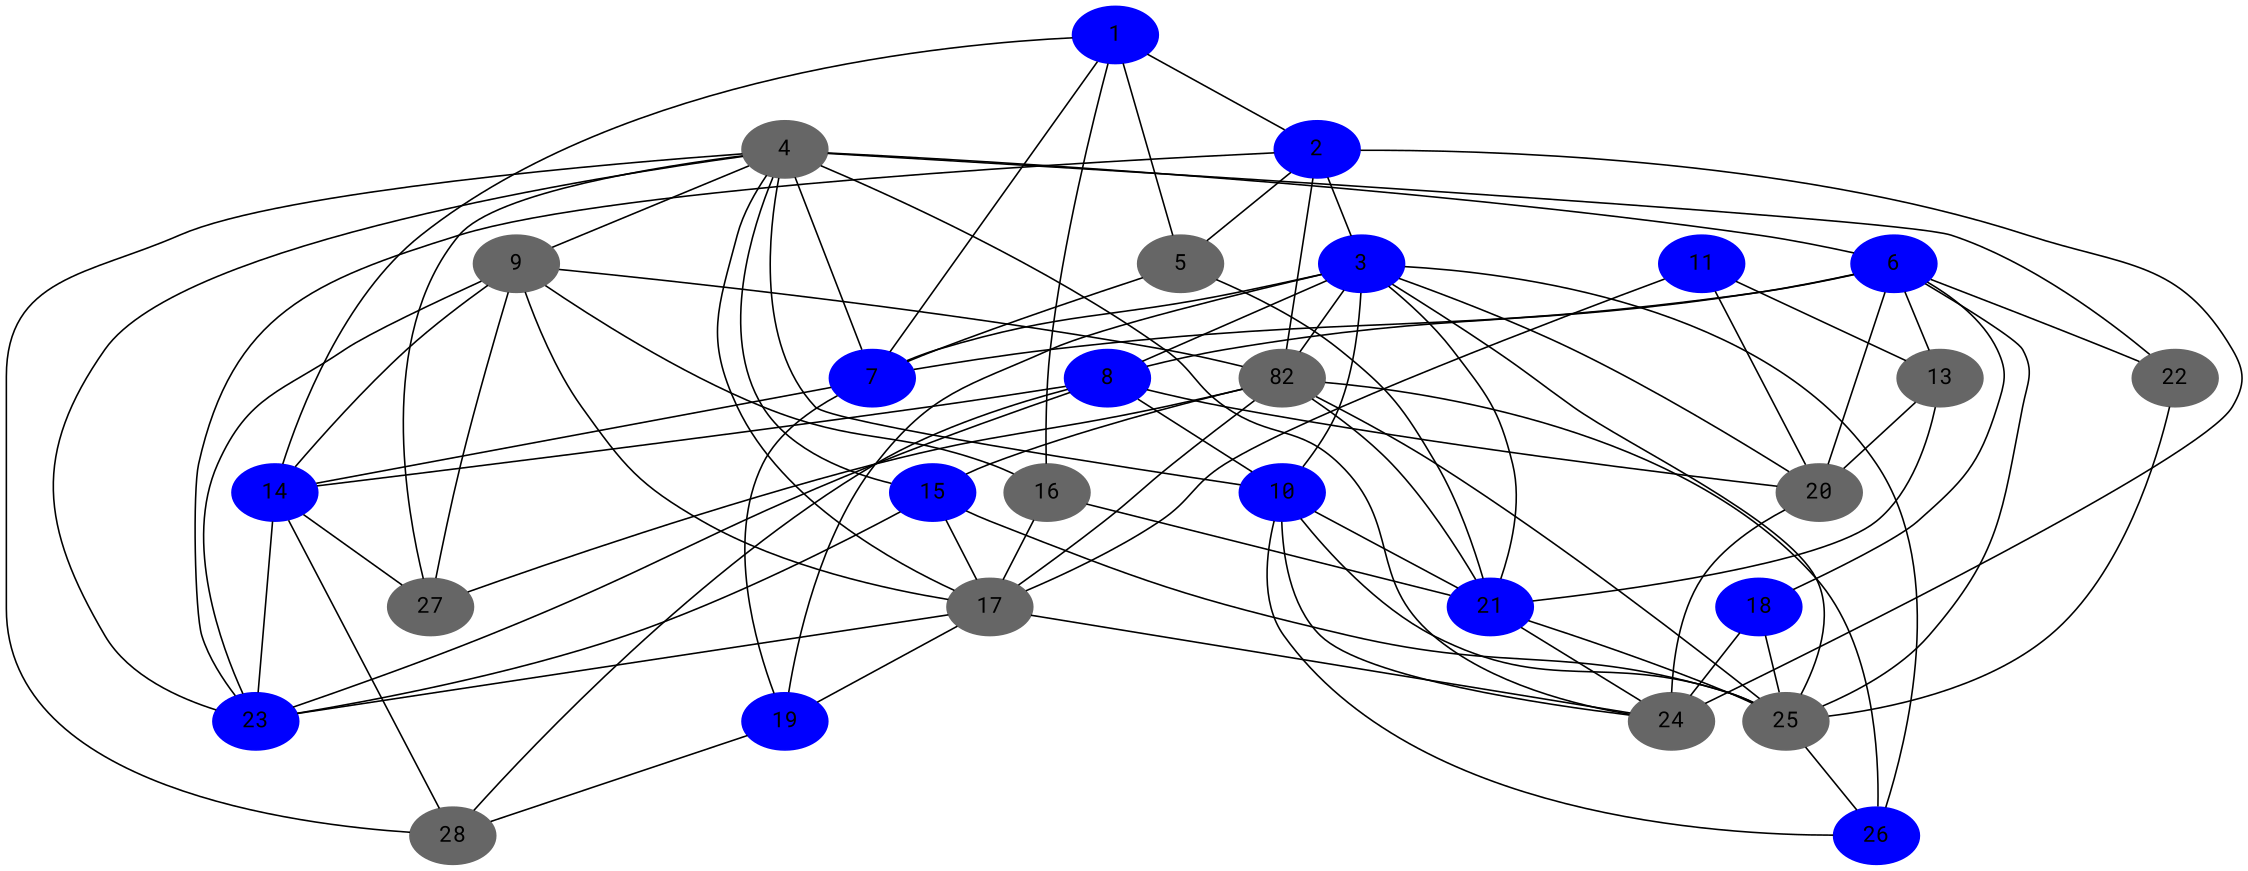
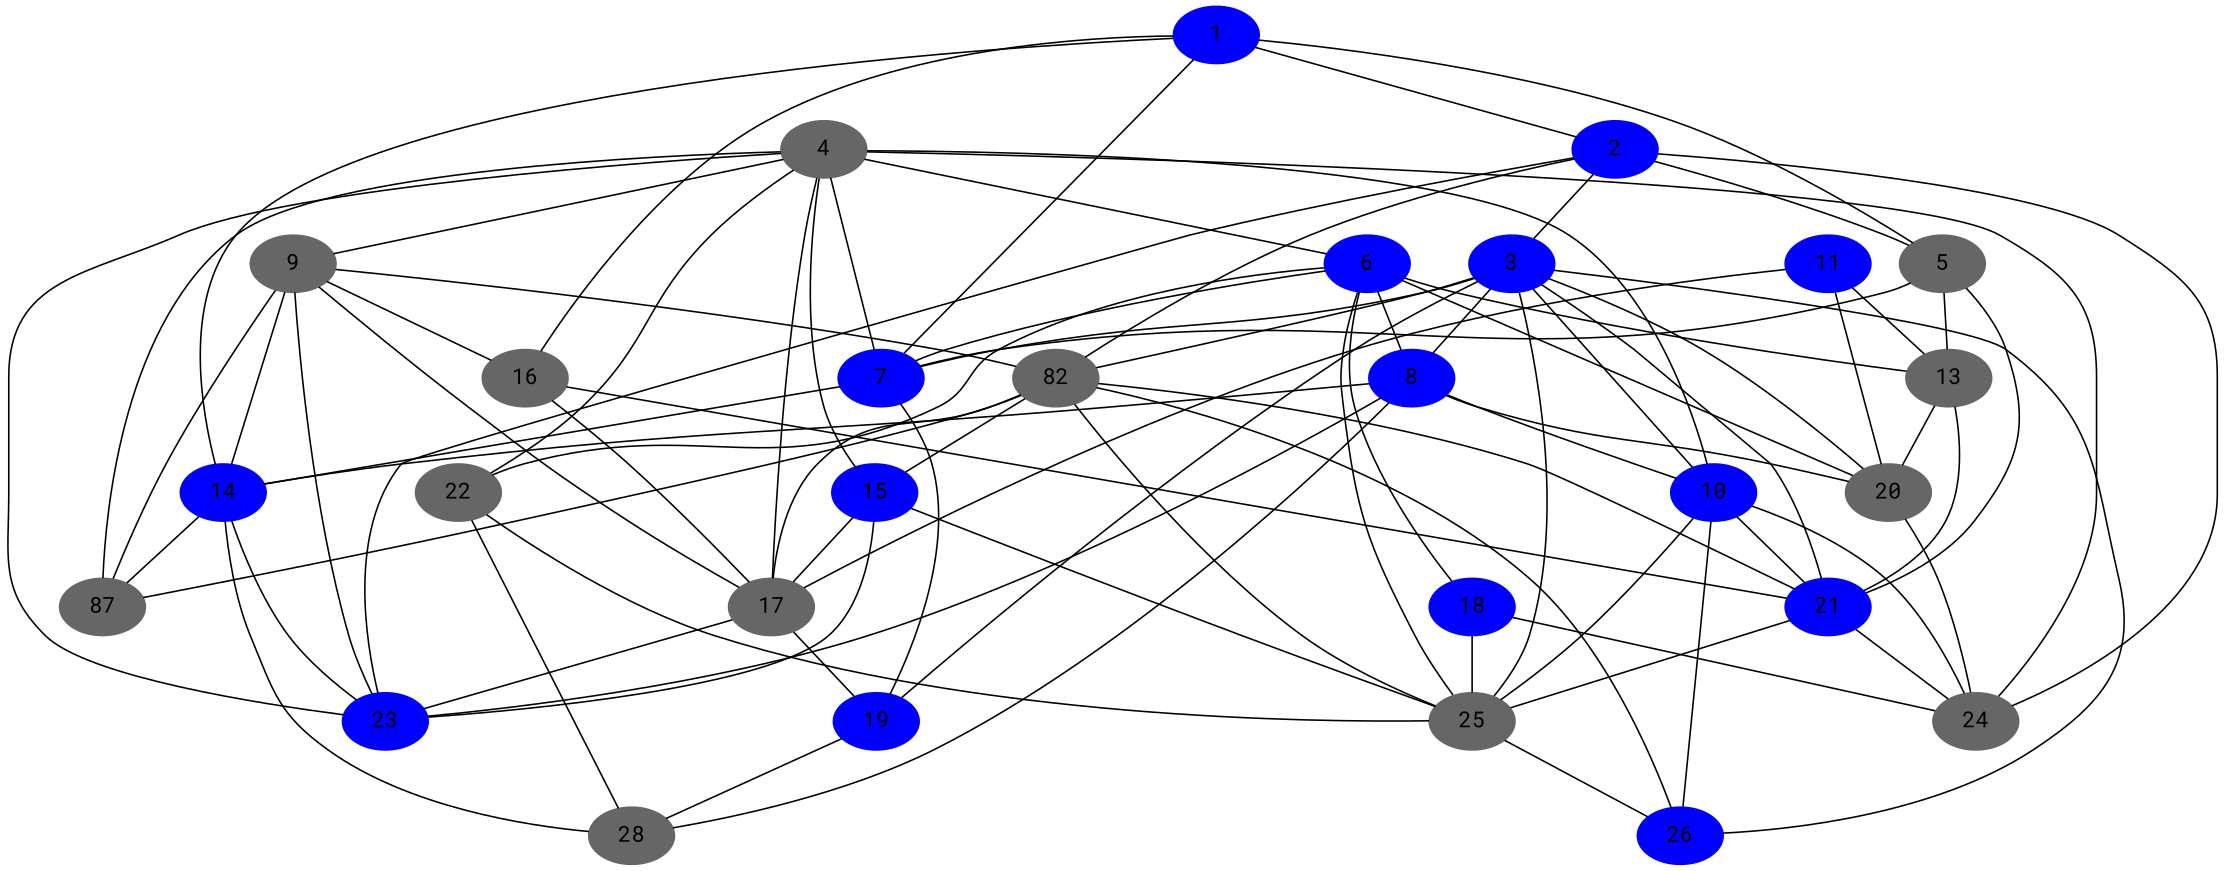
edge "5" -- "13": added
edge "4" -- "28": now "22" -- "28"
node "27": label "27" -> "87"
edge "17" -- "24": removed
